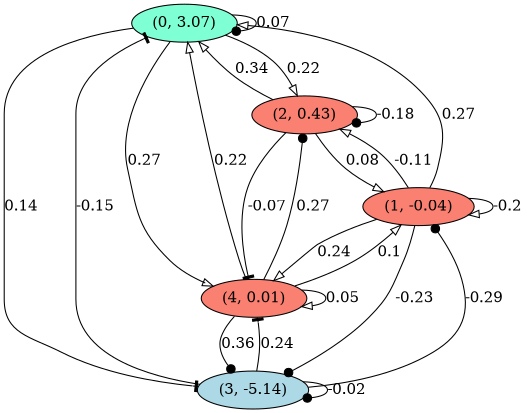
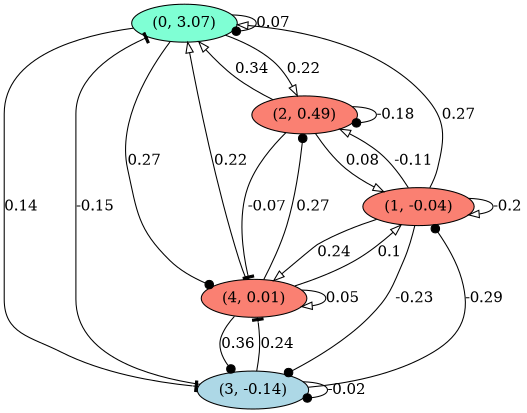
node "(2, 0.43)": label "(2, 0.43)" -> "(2, 0.49)"
edge "(0, 3.07)" -> "(4, 0.01)": arrowhead onormal -> dot
node "(3, -5.14)": label "(3, -5.14)" -> "(3, -0.14)"
